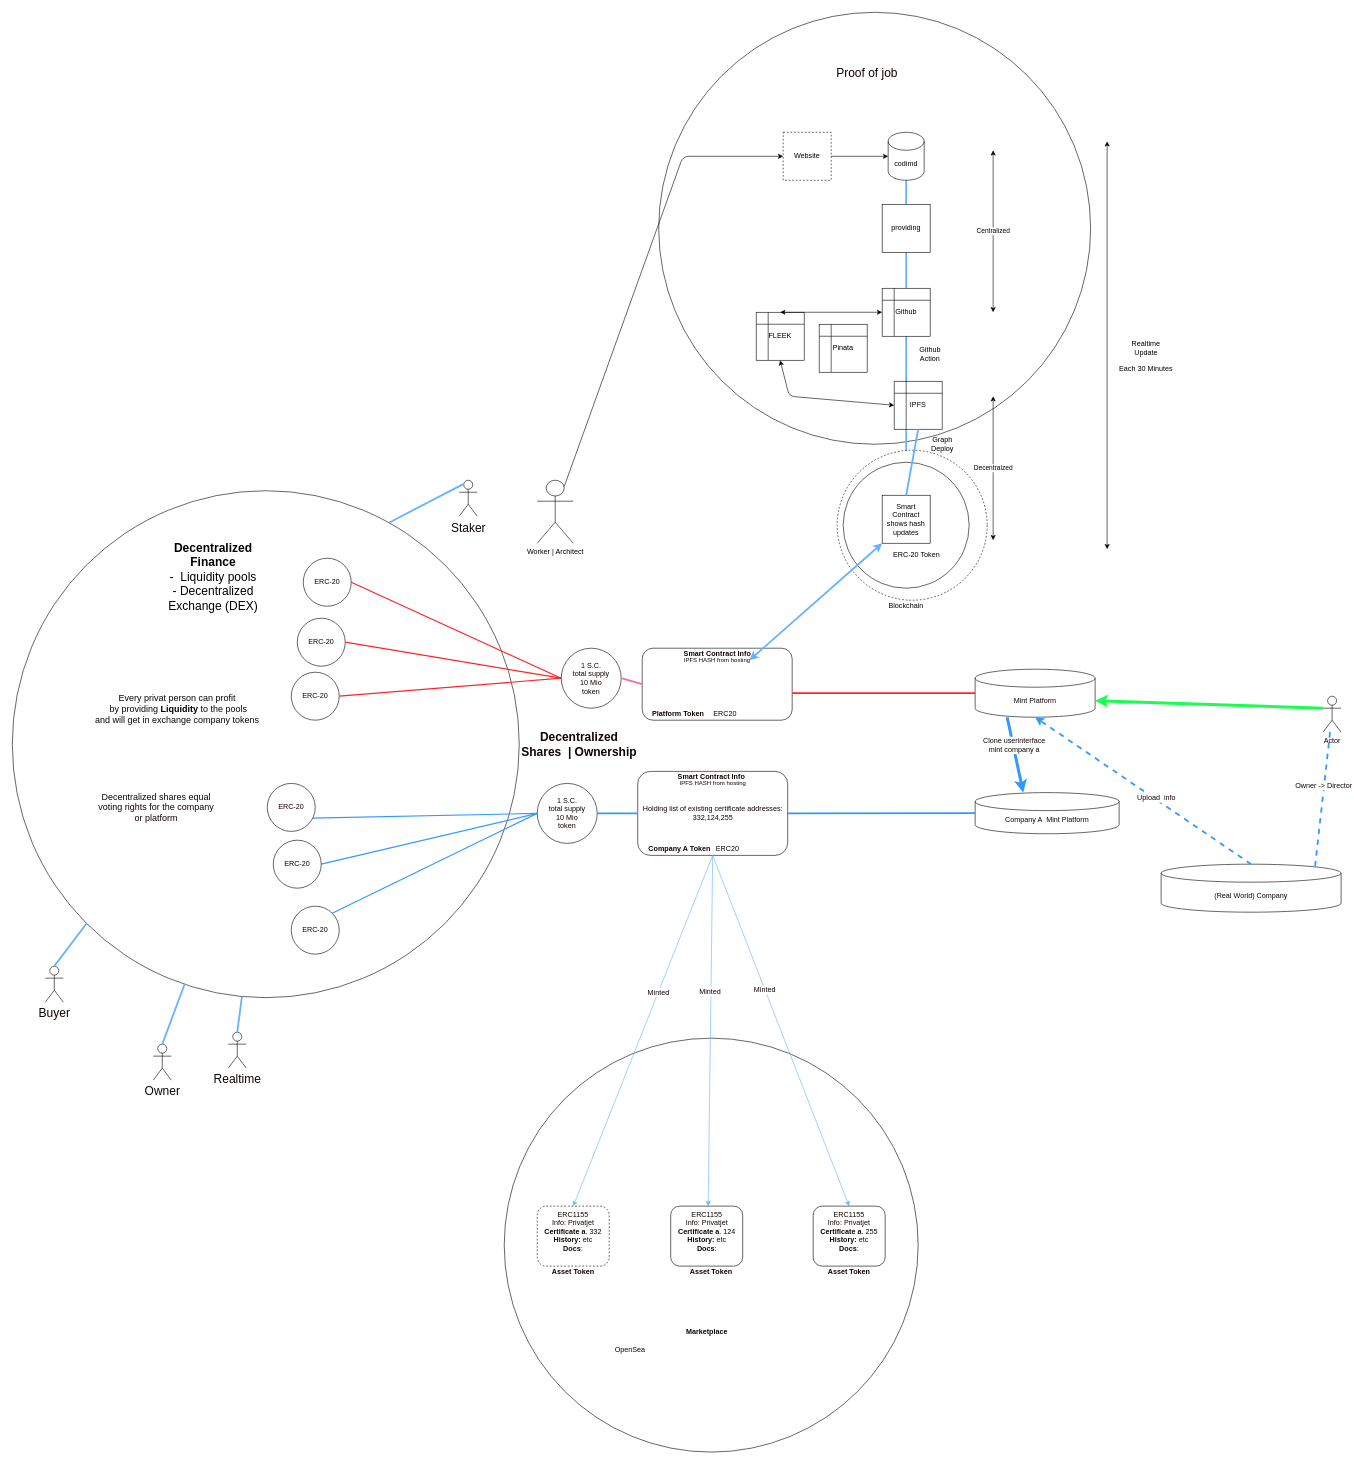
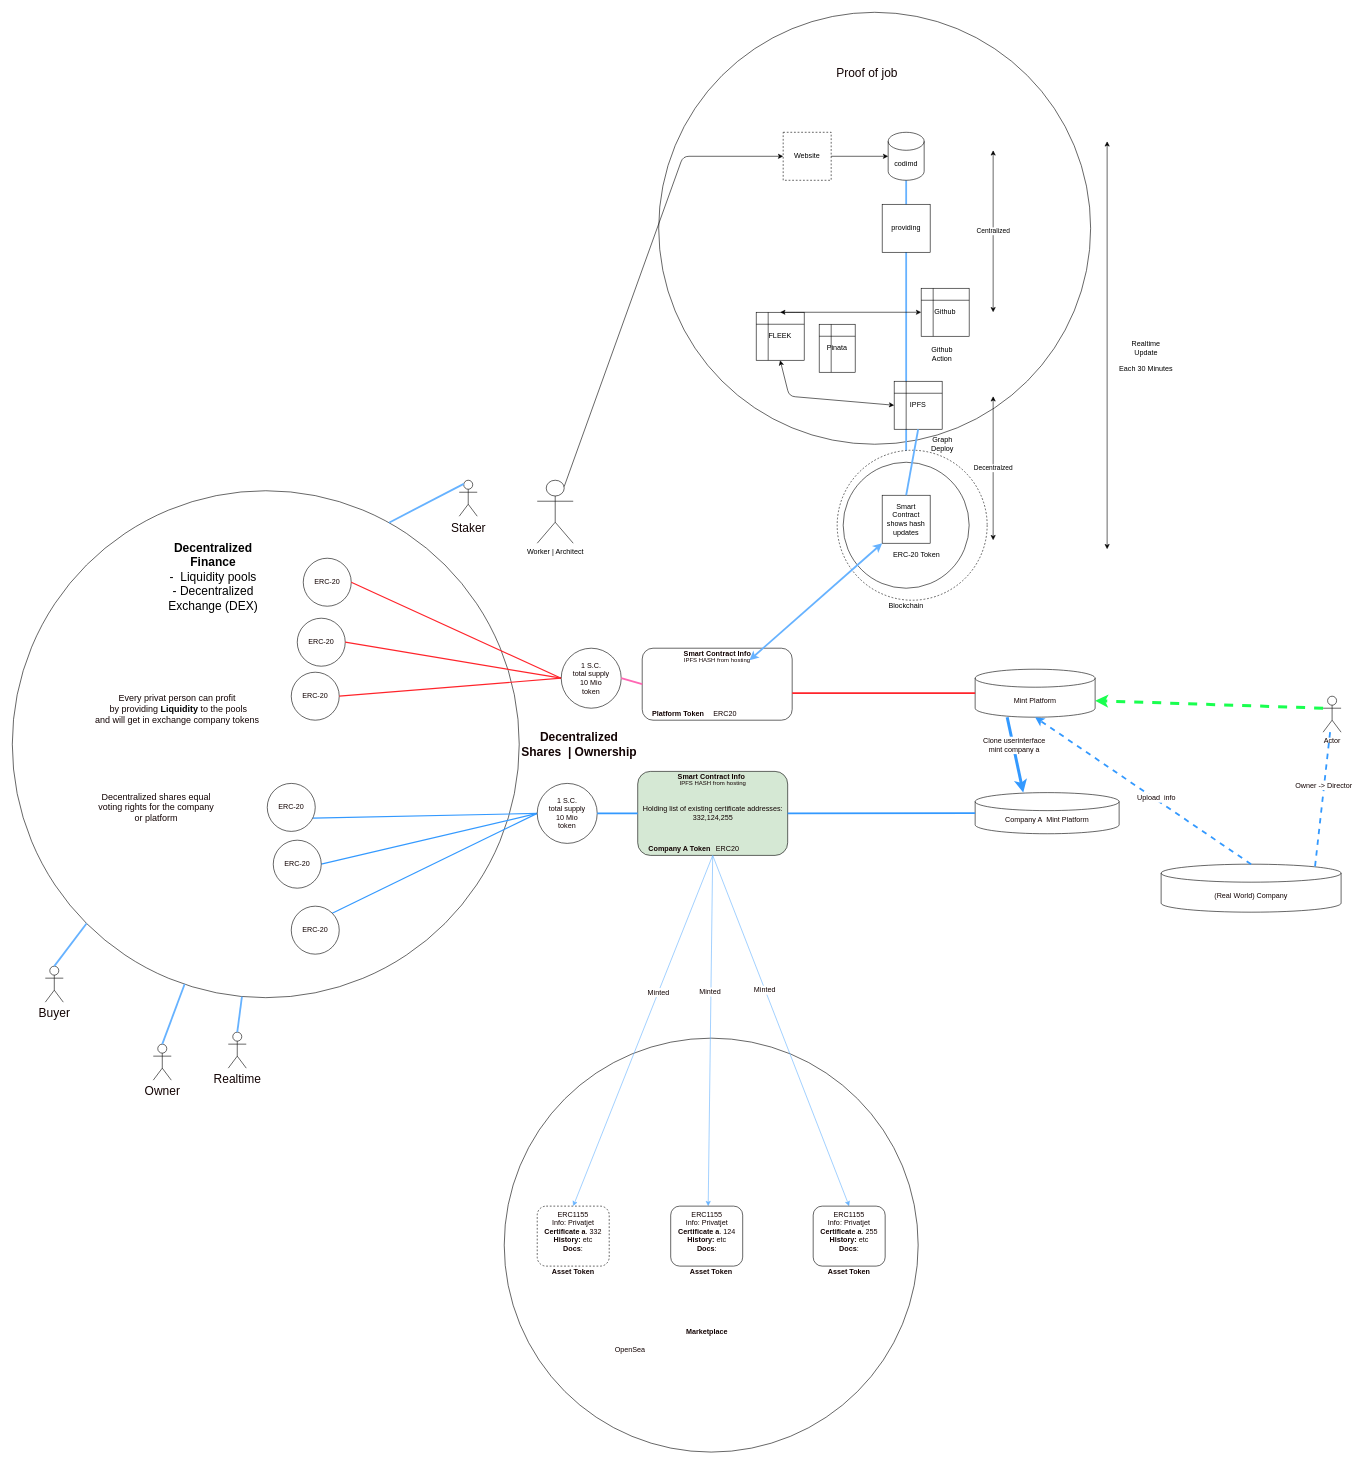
node "Github": moved (906, 312) -> (945, 312)
node "Pinata": size 48x48 -> 36x48
node "Github Action": moved (930, 354) -> (942, 354)
edge "Actor" -> "Mint Platform": style solid -> dashed
node "Holding list of existing certificate addresses: 332,124,255": fillcolor #ffffff -> #d5e8d4
